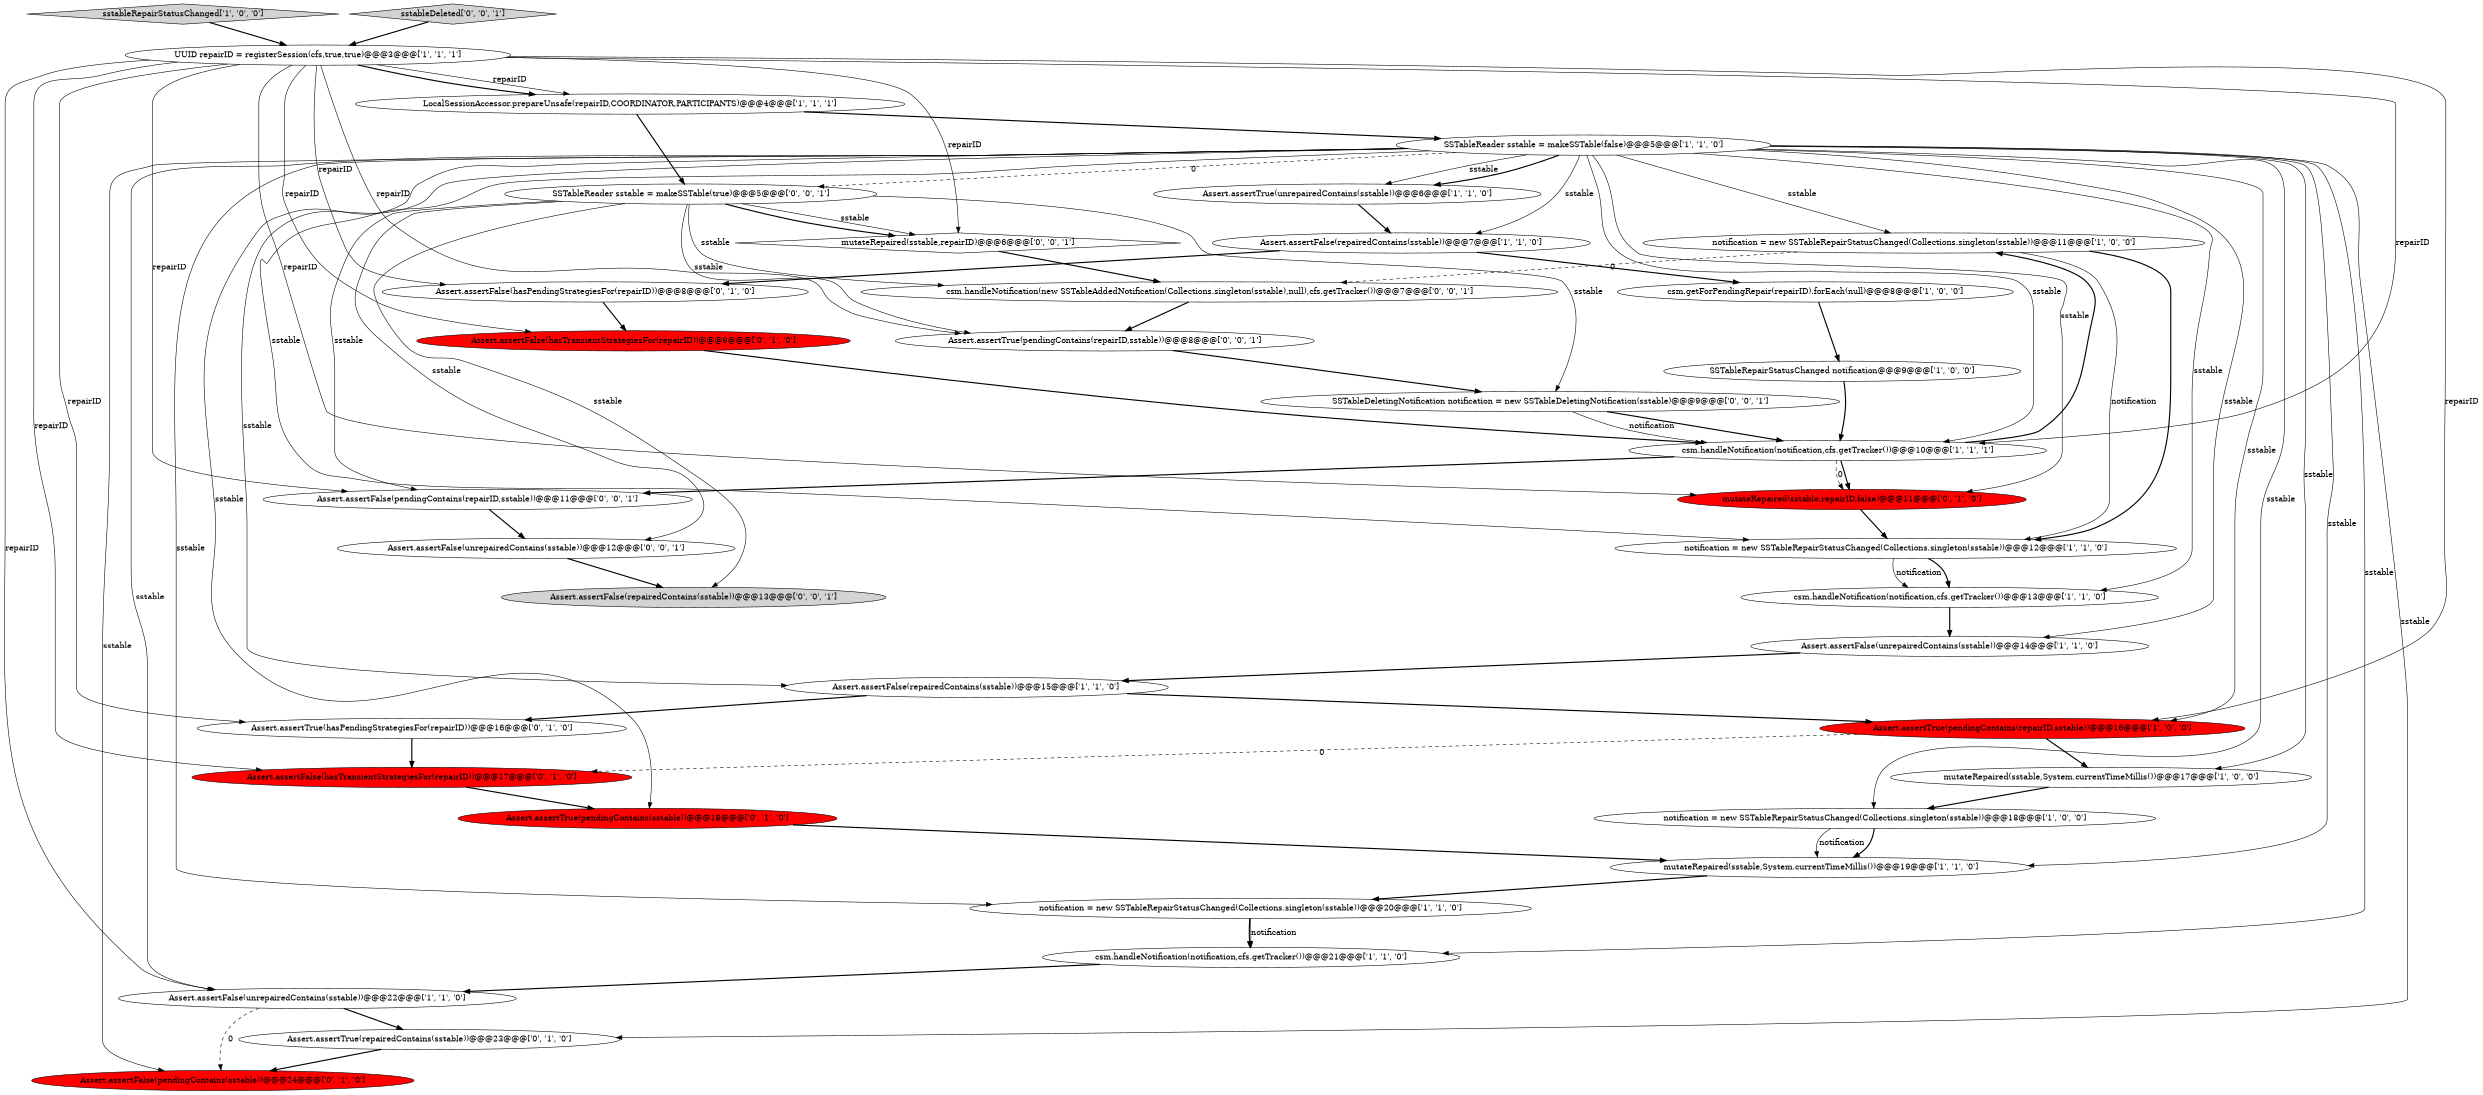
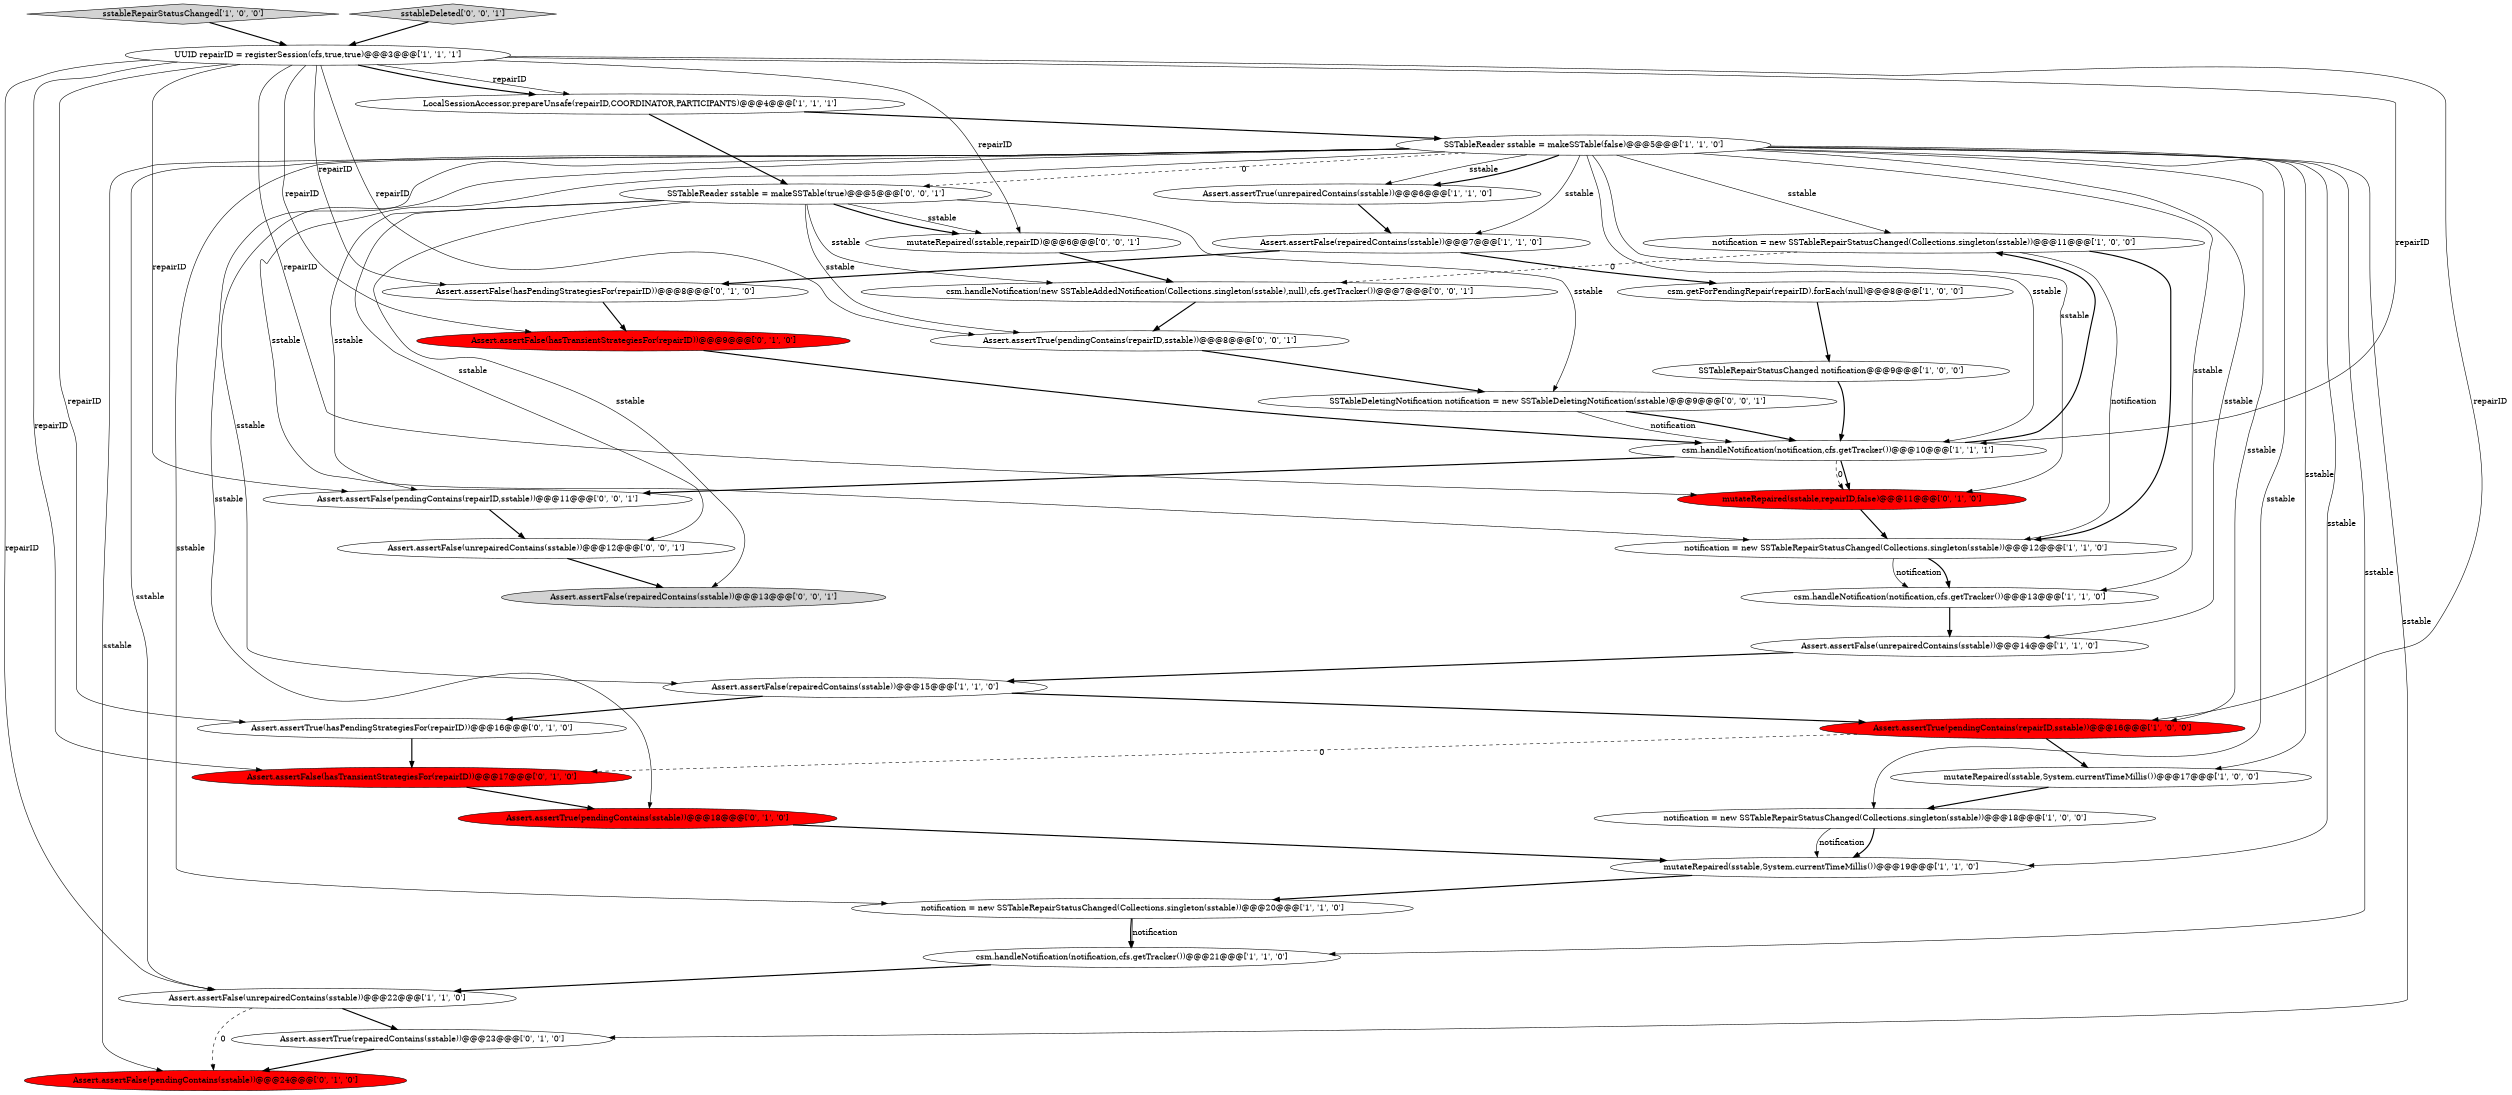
node "mutateRepaired(sstable,repairID)@@@6@@@['0', '0', '1']": shape diamond -> ellipse
